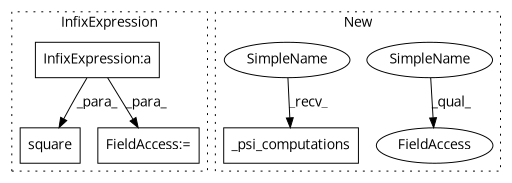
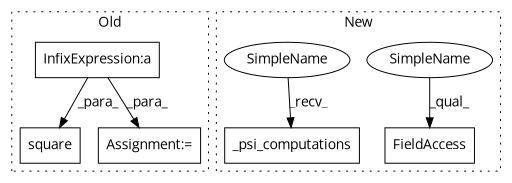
cluster "InfixExpression": label "InfixExpression" -> "Old"
node "FieldAccess:=": label "FieldAccess:=" -> "Assignment:="
node "FieldAccess": shape ellipse -> box
